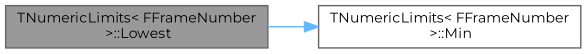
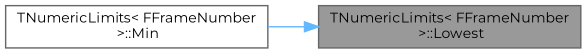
edge "TNumericLimits< FFrameNumber >::Lowest" -> "TNumericLimits< FFrameNumber >::Min": reversed
